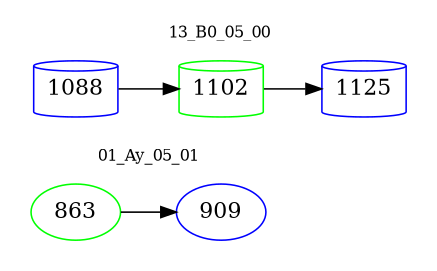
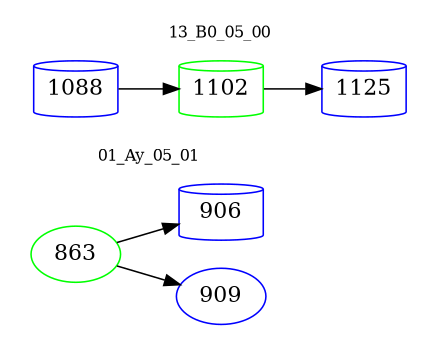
node "906": added
